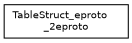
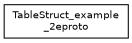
node "TableStruct_eproto _2eproto": label "TableStruct_eproto _2eproto" -> "TableStruct_example _2eproto"
